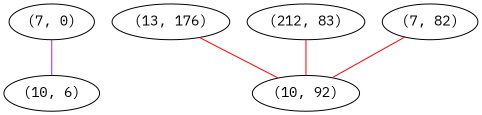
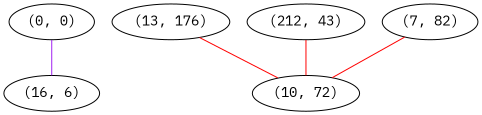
node "(7, 0)": label "(7, 0)" -> "(0, 0)"
node "(212, 83)": label "(212, 83)" -> "(212, 43)"
node "(10, 6)": label "(10, 6)" -> "(16, 6)"
node "(10, 92)": label "(10, 92)" -> "(10, 72)"
